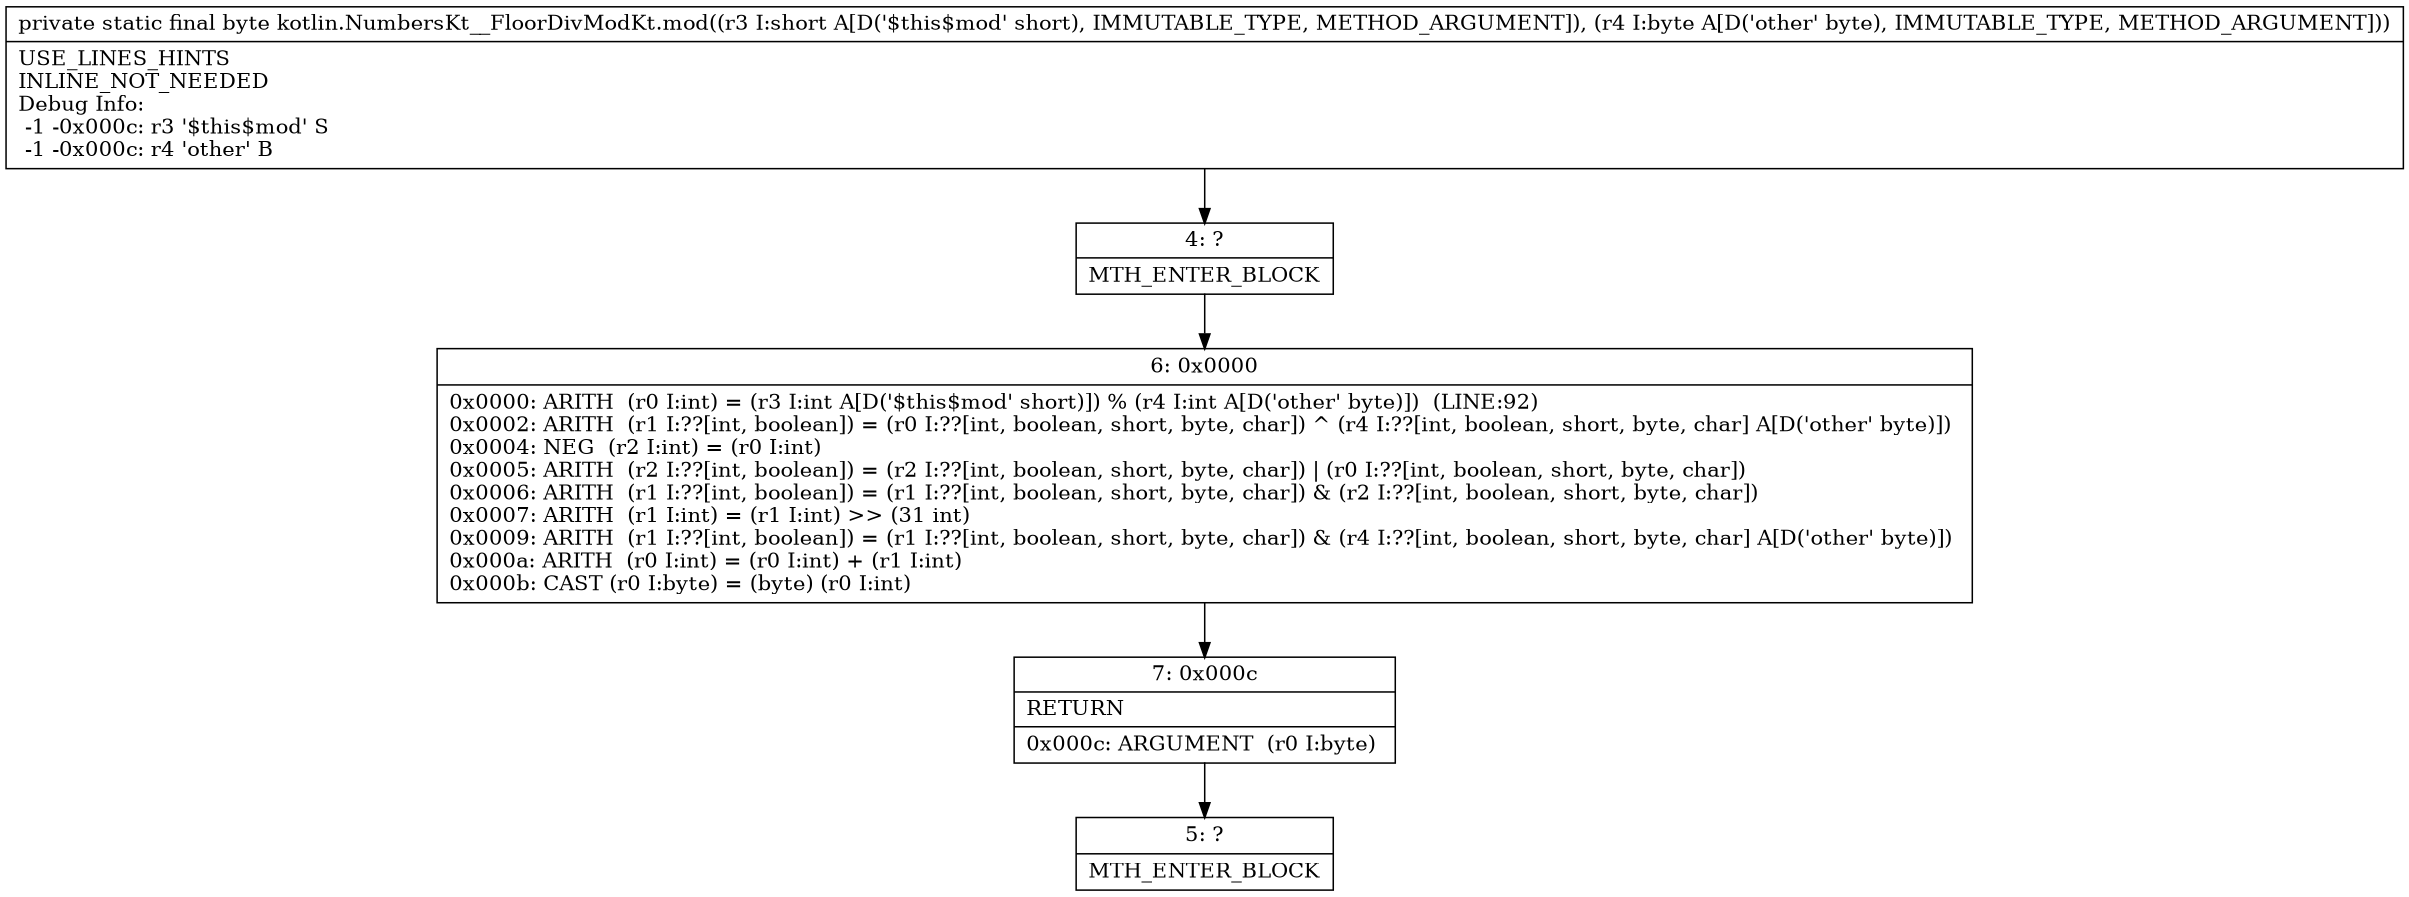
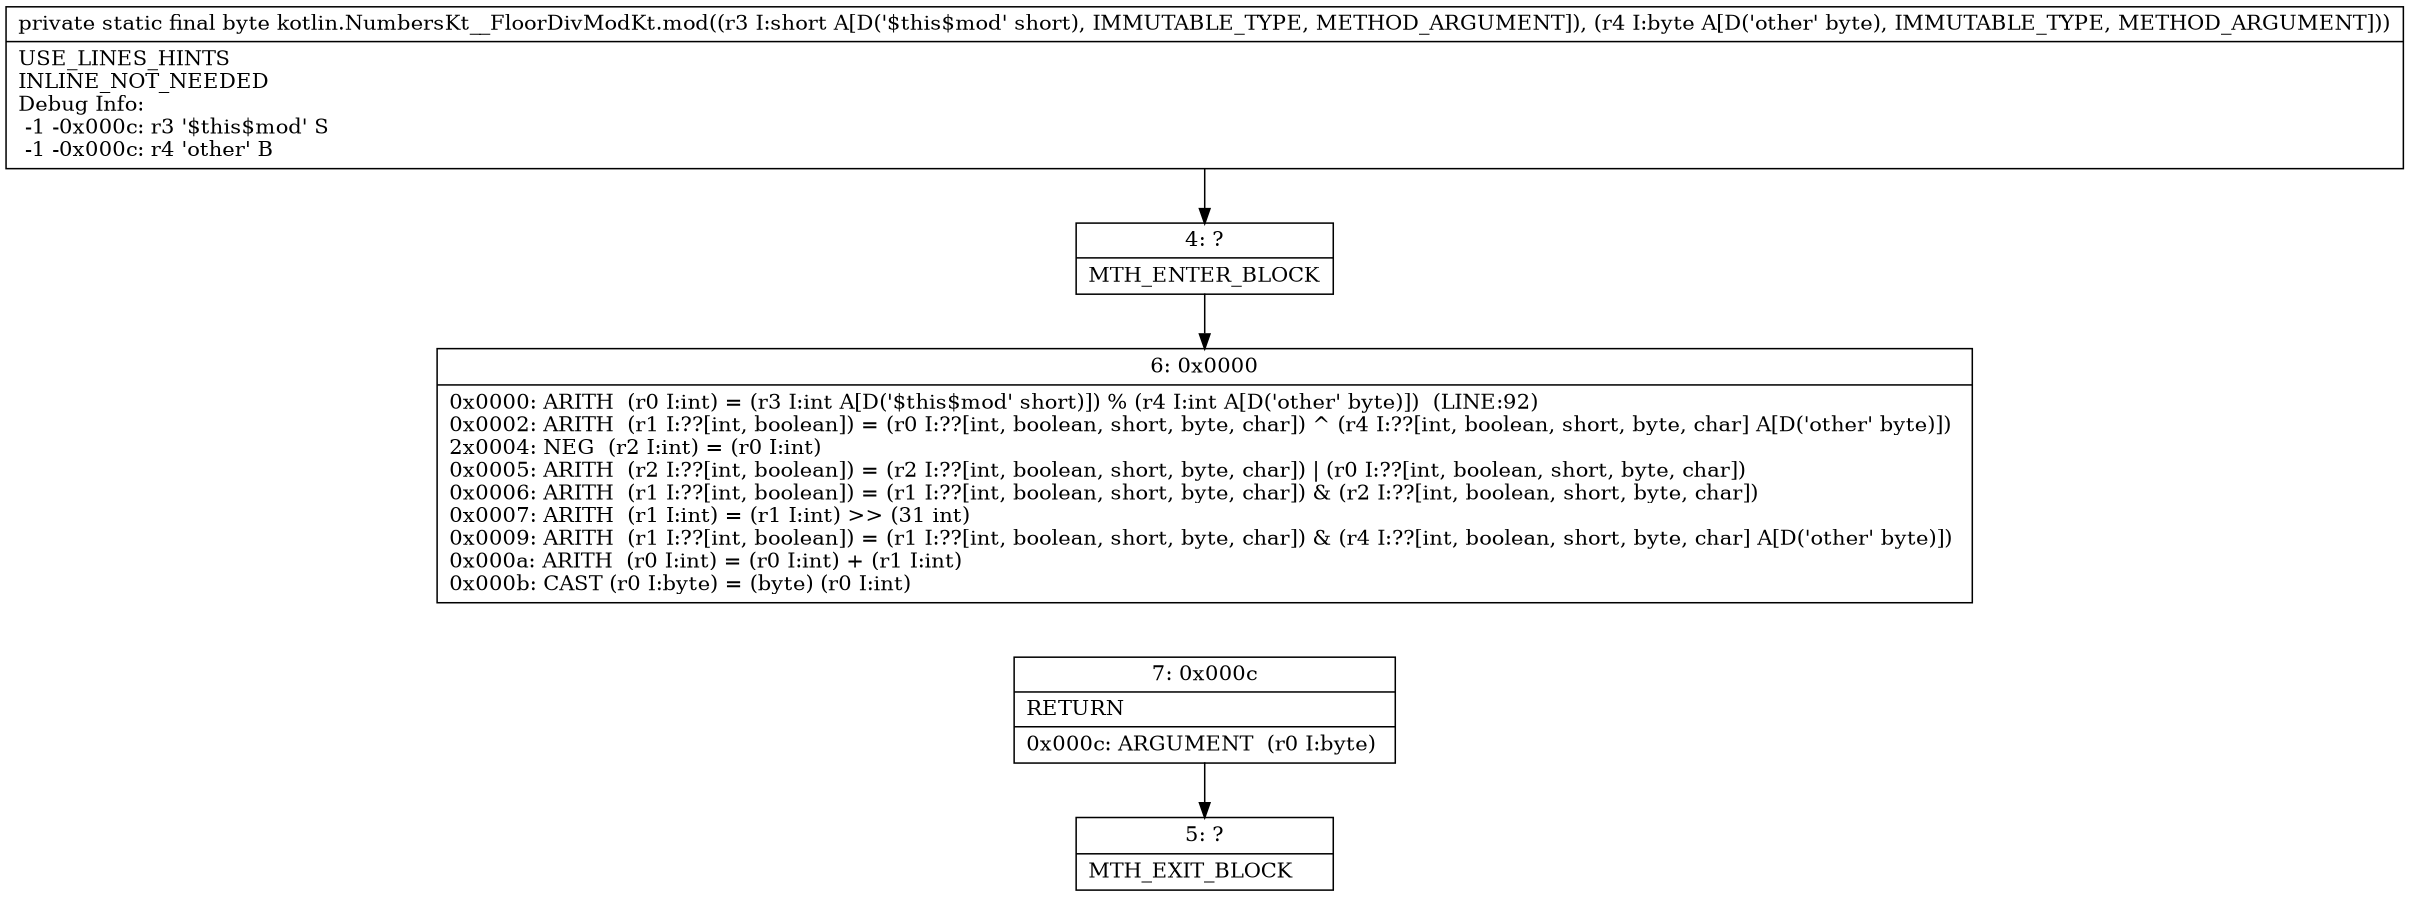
node "6: 0x0000": text "0x0004: NEG  (r2 I:int) = (r0 I:int)" -> "2x0004: NEG  (r2 I:int) = (r0 I:int)"
edge "6: 0x0000" -> "7: 0x000c": removed
node "5: ?": text "MTH_ENTER_BLOCK" -> "MTH_EXIT_BLOCK"
